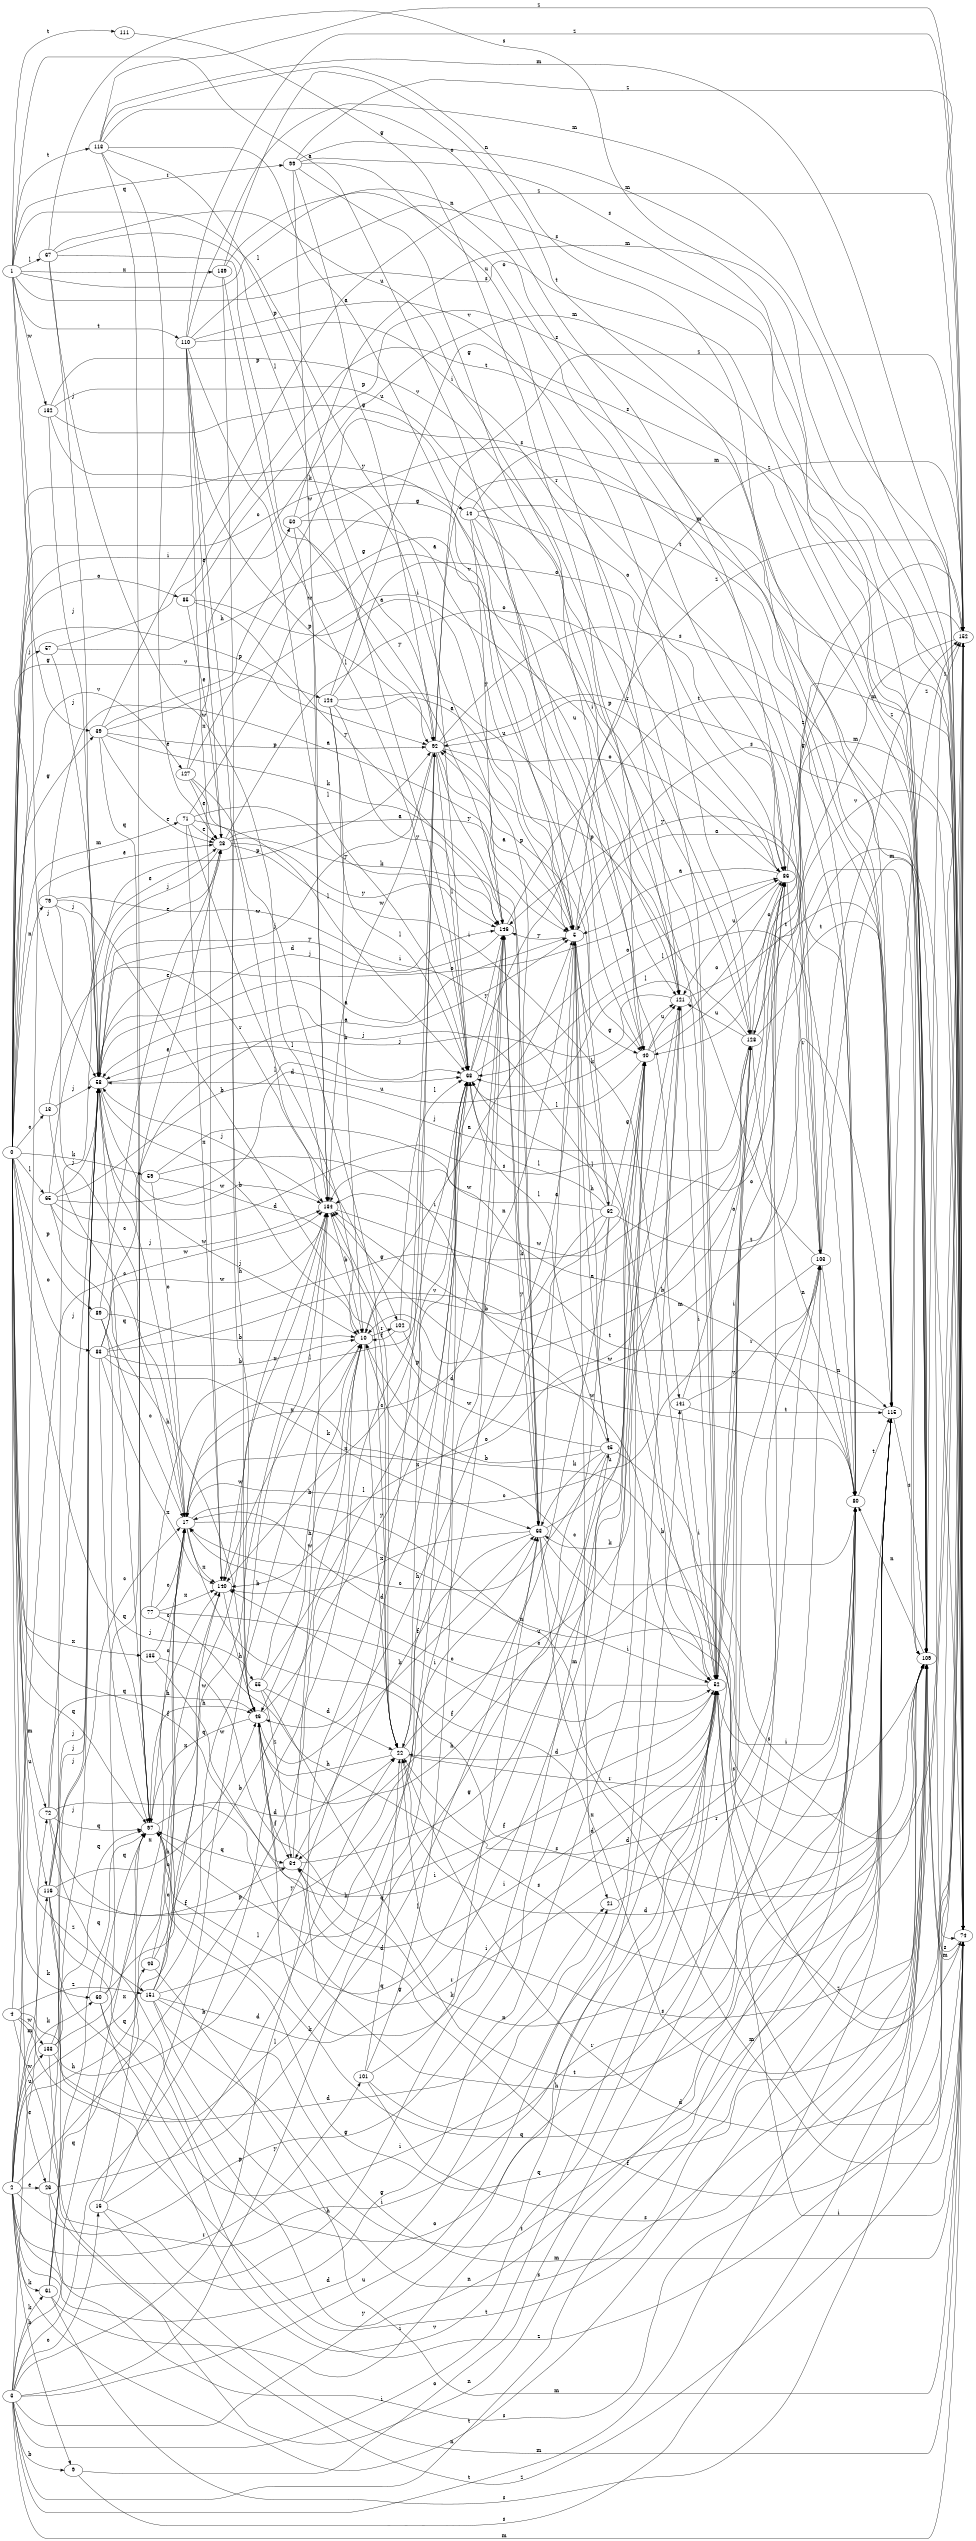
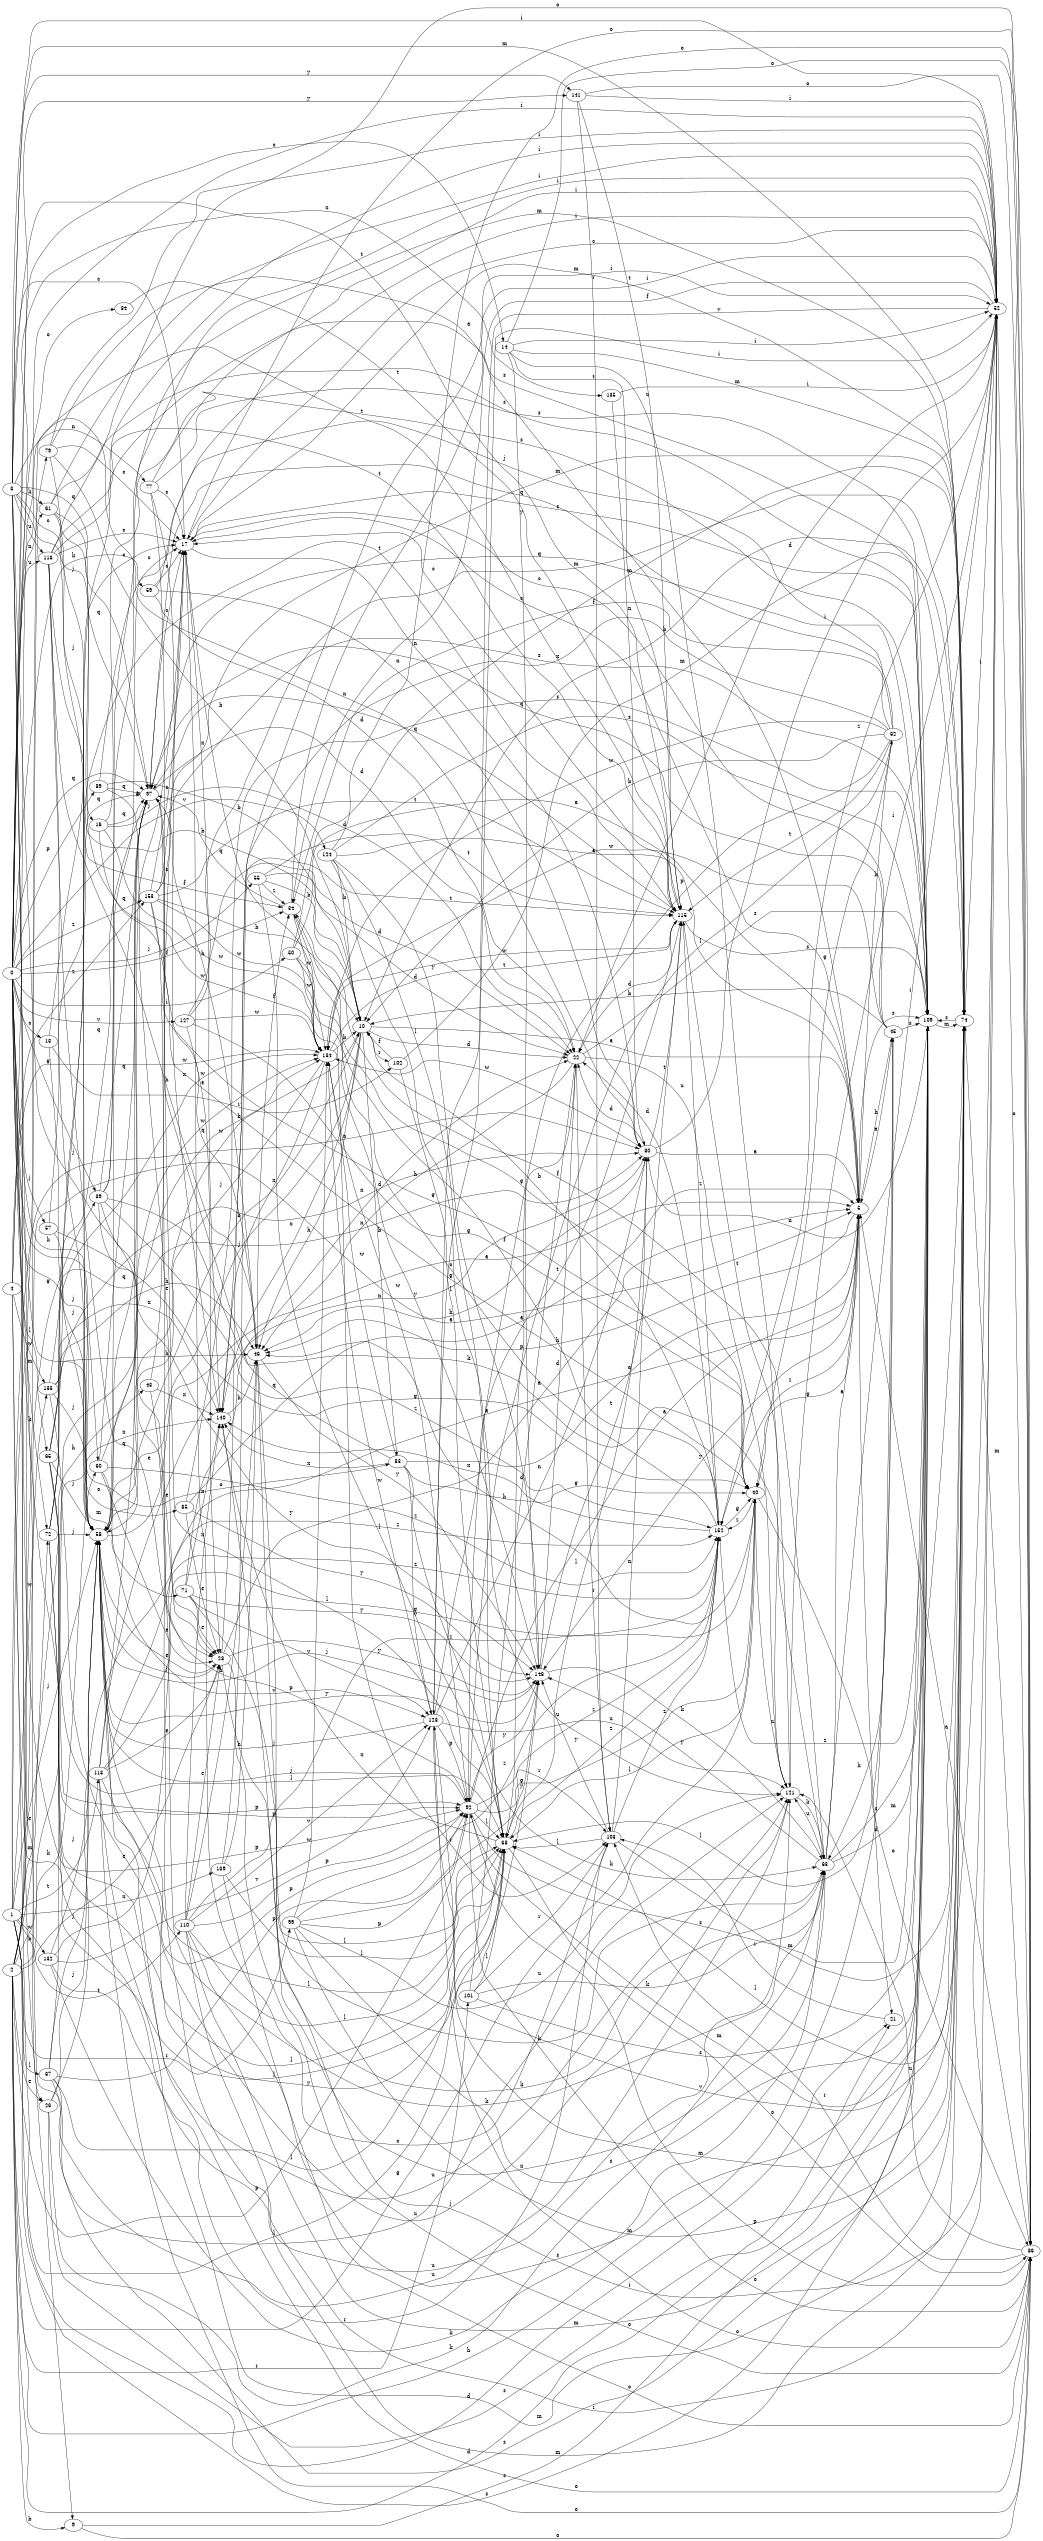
node "111": removed
node "84": added
edge "0" -> "77": added, label "n"
edge "83" -> "10": reversed
edge "135" -> "17": now "3" -> "17"
node "151": label "151" -> "153"
